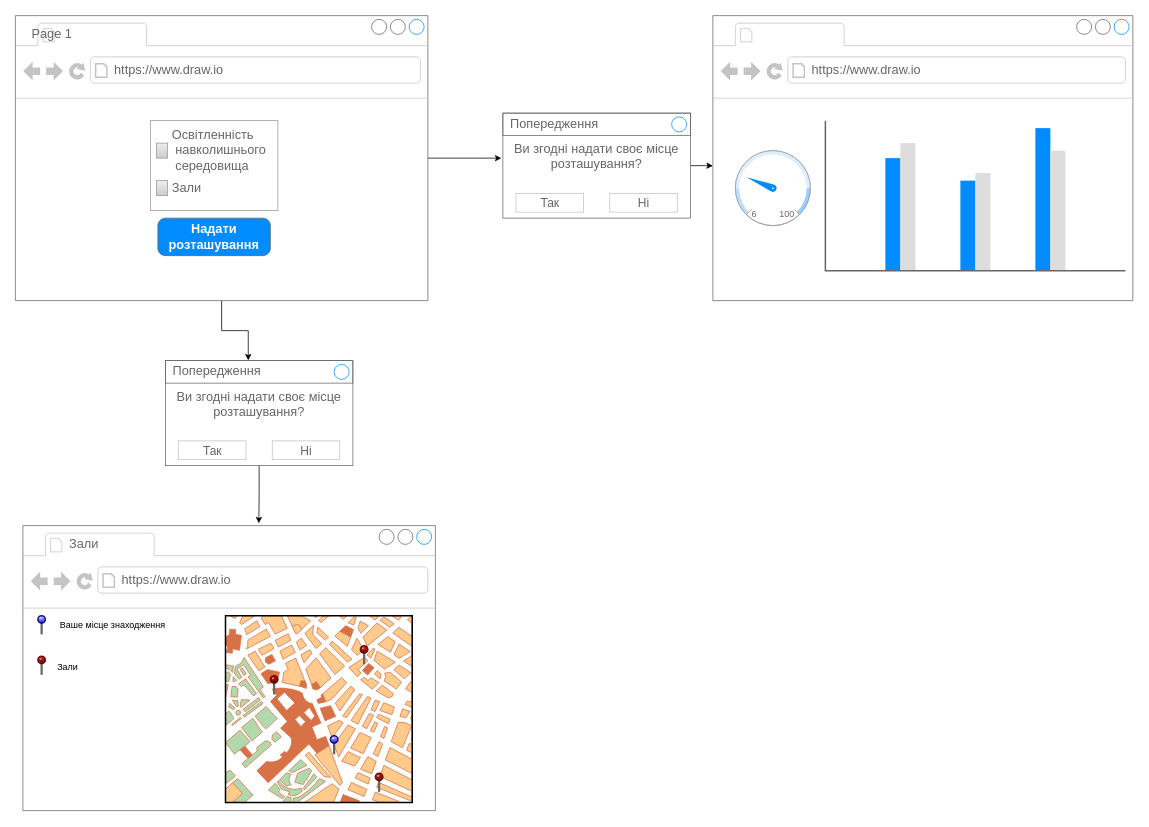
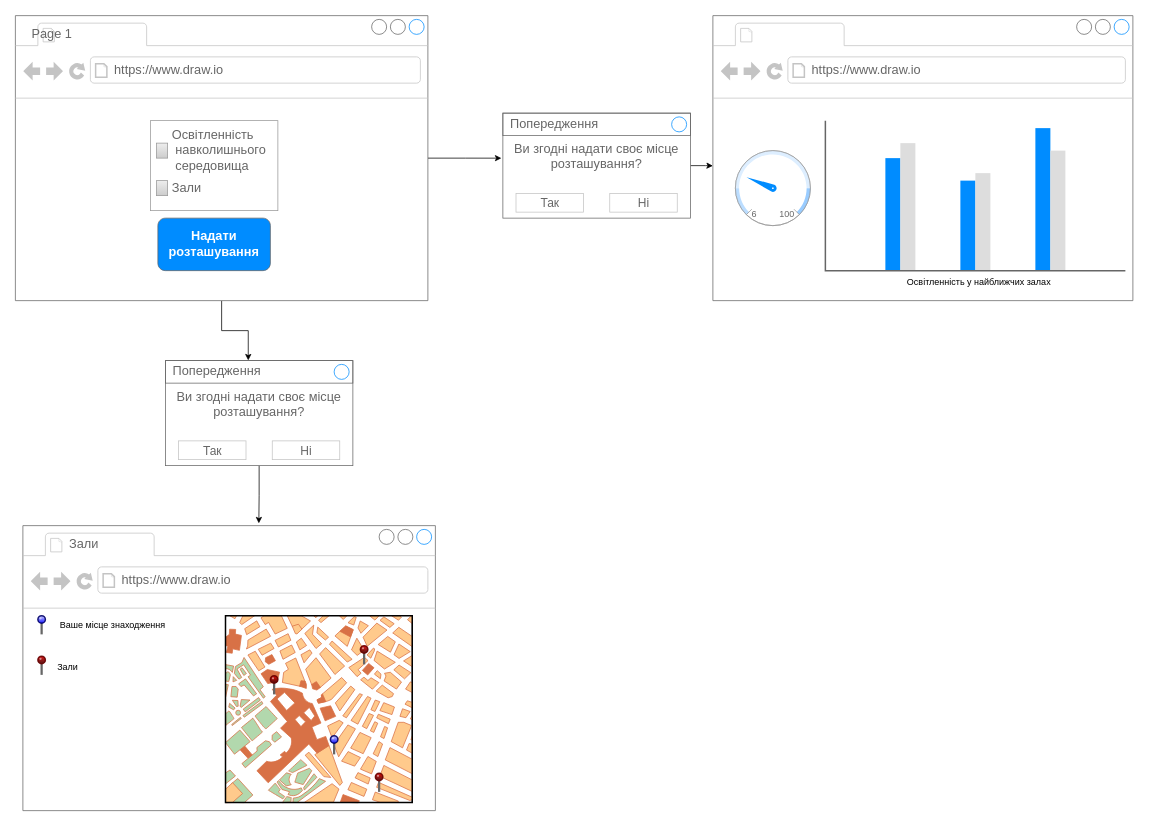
node "Надати розташування": size 113x38 -> 113x53
node "Освітленність у найближчих залах": added
